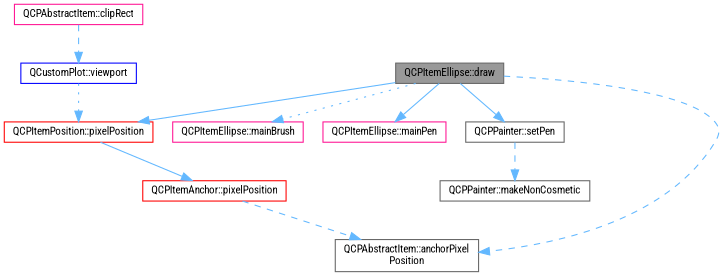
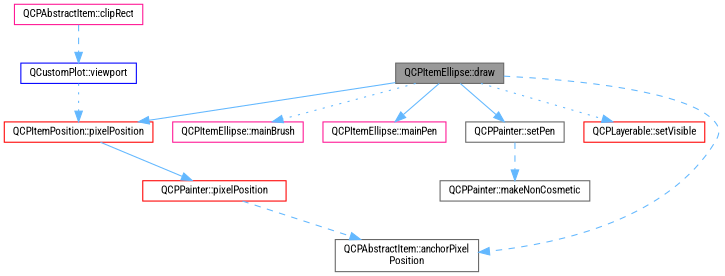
node "QCPLayerable::setVisible": added
node "QCPItemAnchor::pixelPosition": label "QCPItemAnchor::pixelPosition" -> "QCPPainter::pixelPosition"
